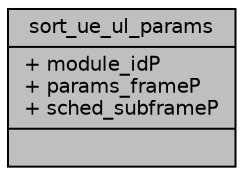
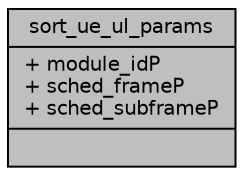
node "sort_ue_ul_params": text "+ params_frameP" -> "+ sched_frameP"
